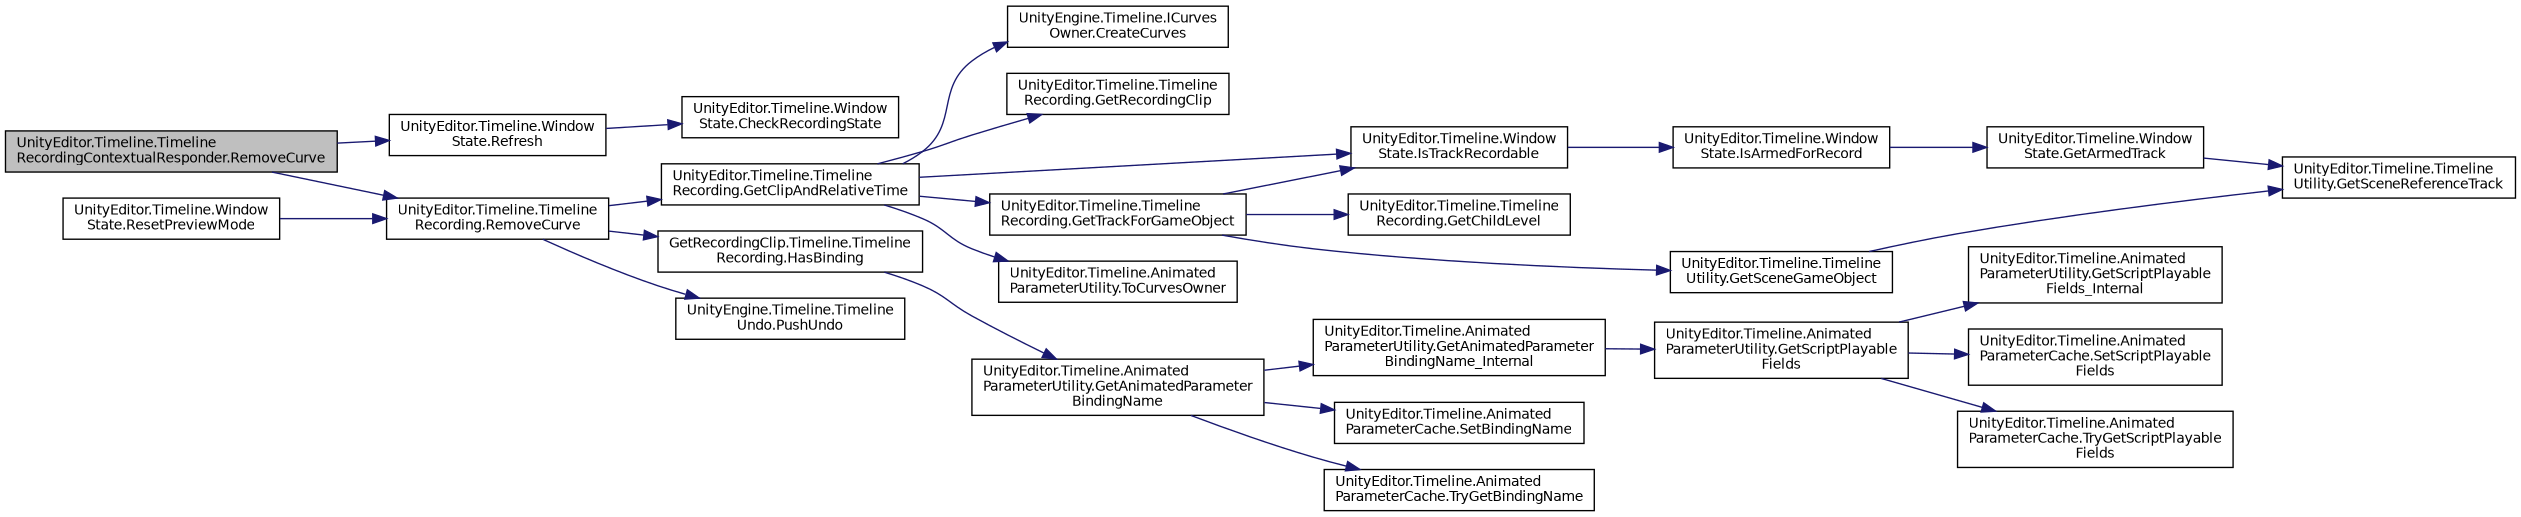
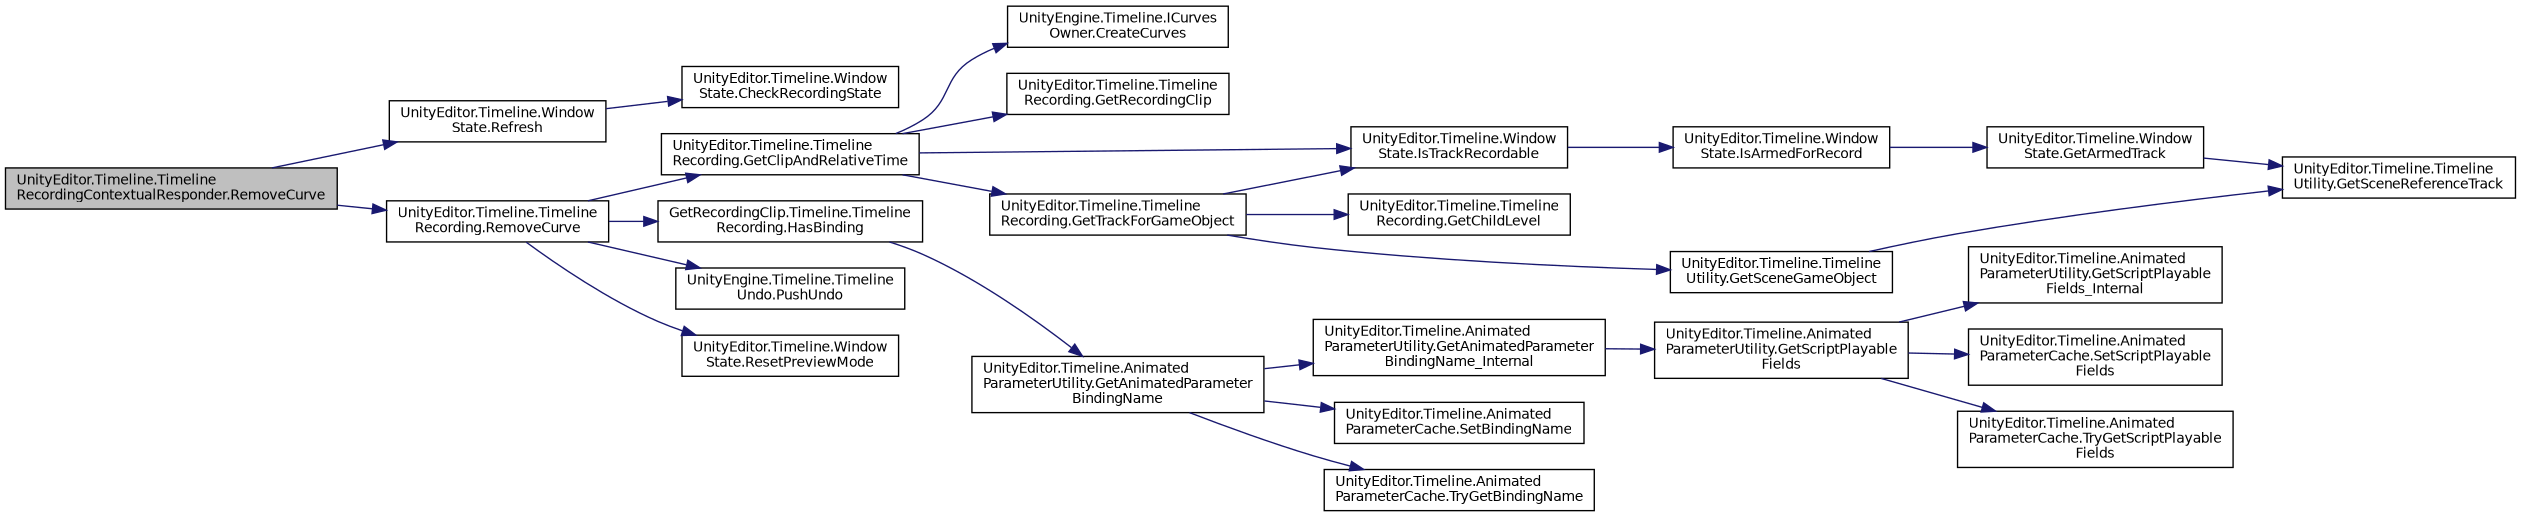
edge "UnityEditor.Timeline.Window State.ResetPreviewMode" -> "UnityEditor.Timeline.Timeline Recording.RemoveCurve": reversed
node "UnityEditor.Timeline.Animated ParameterUtility.ToCurvesOwner": removed
